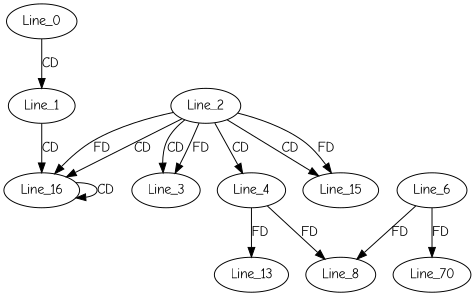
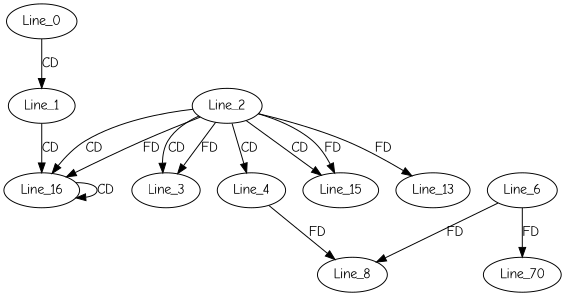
edge "Line_4" -> "Line_13": now "Line_2" -> "Line_13"
